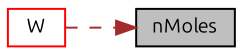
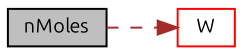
edge "W" -> "nMoles": reversed
